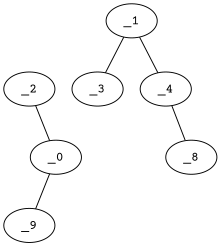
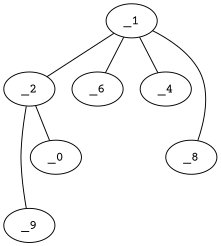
edge "_1" -- "_2": added
node "_3": label "_3" -> "_6"
edge "_4" -- "_8": now "_1" -- "_8"
edge "_0" -- "_9": now "_2" -- "_9"
